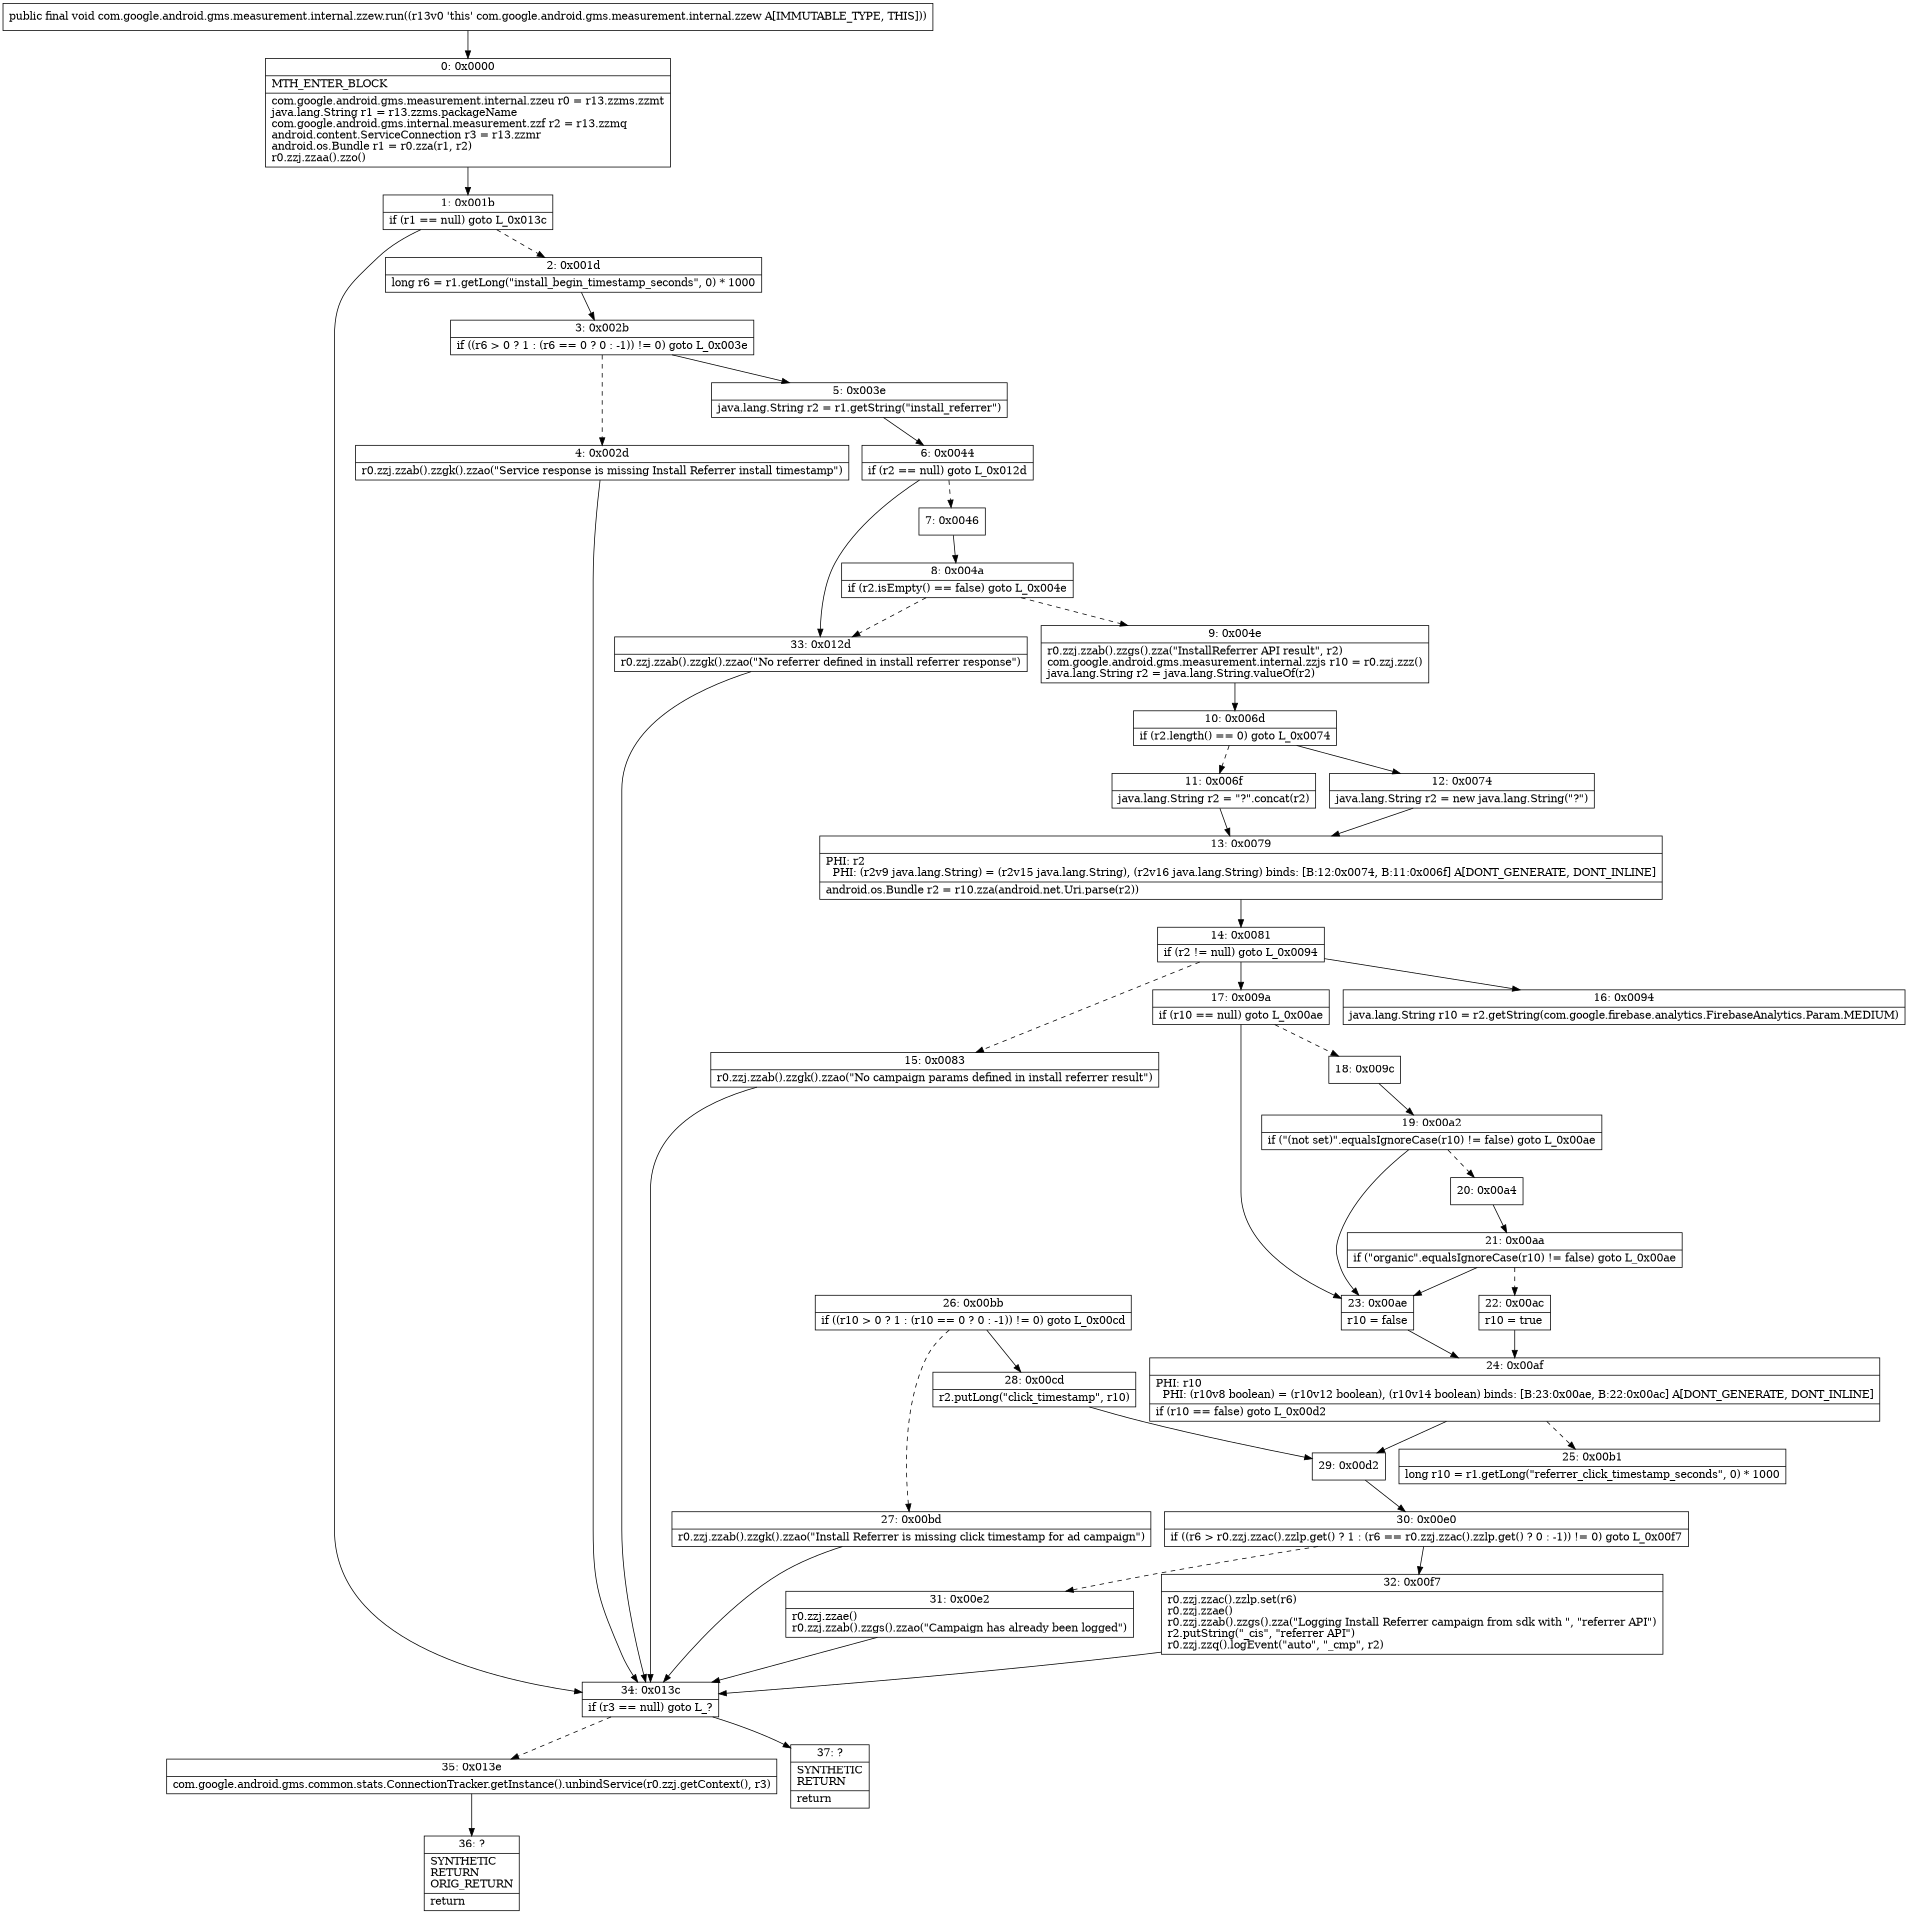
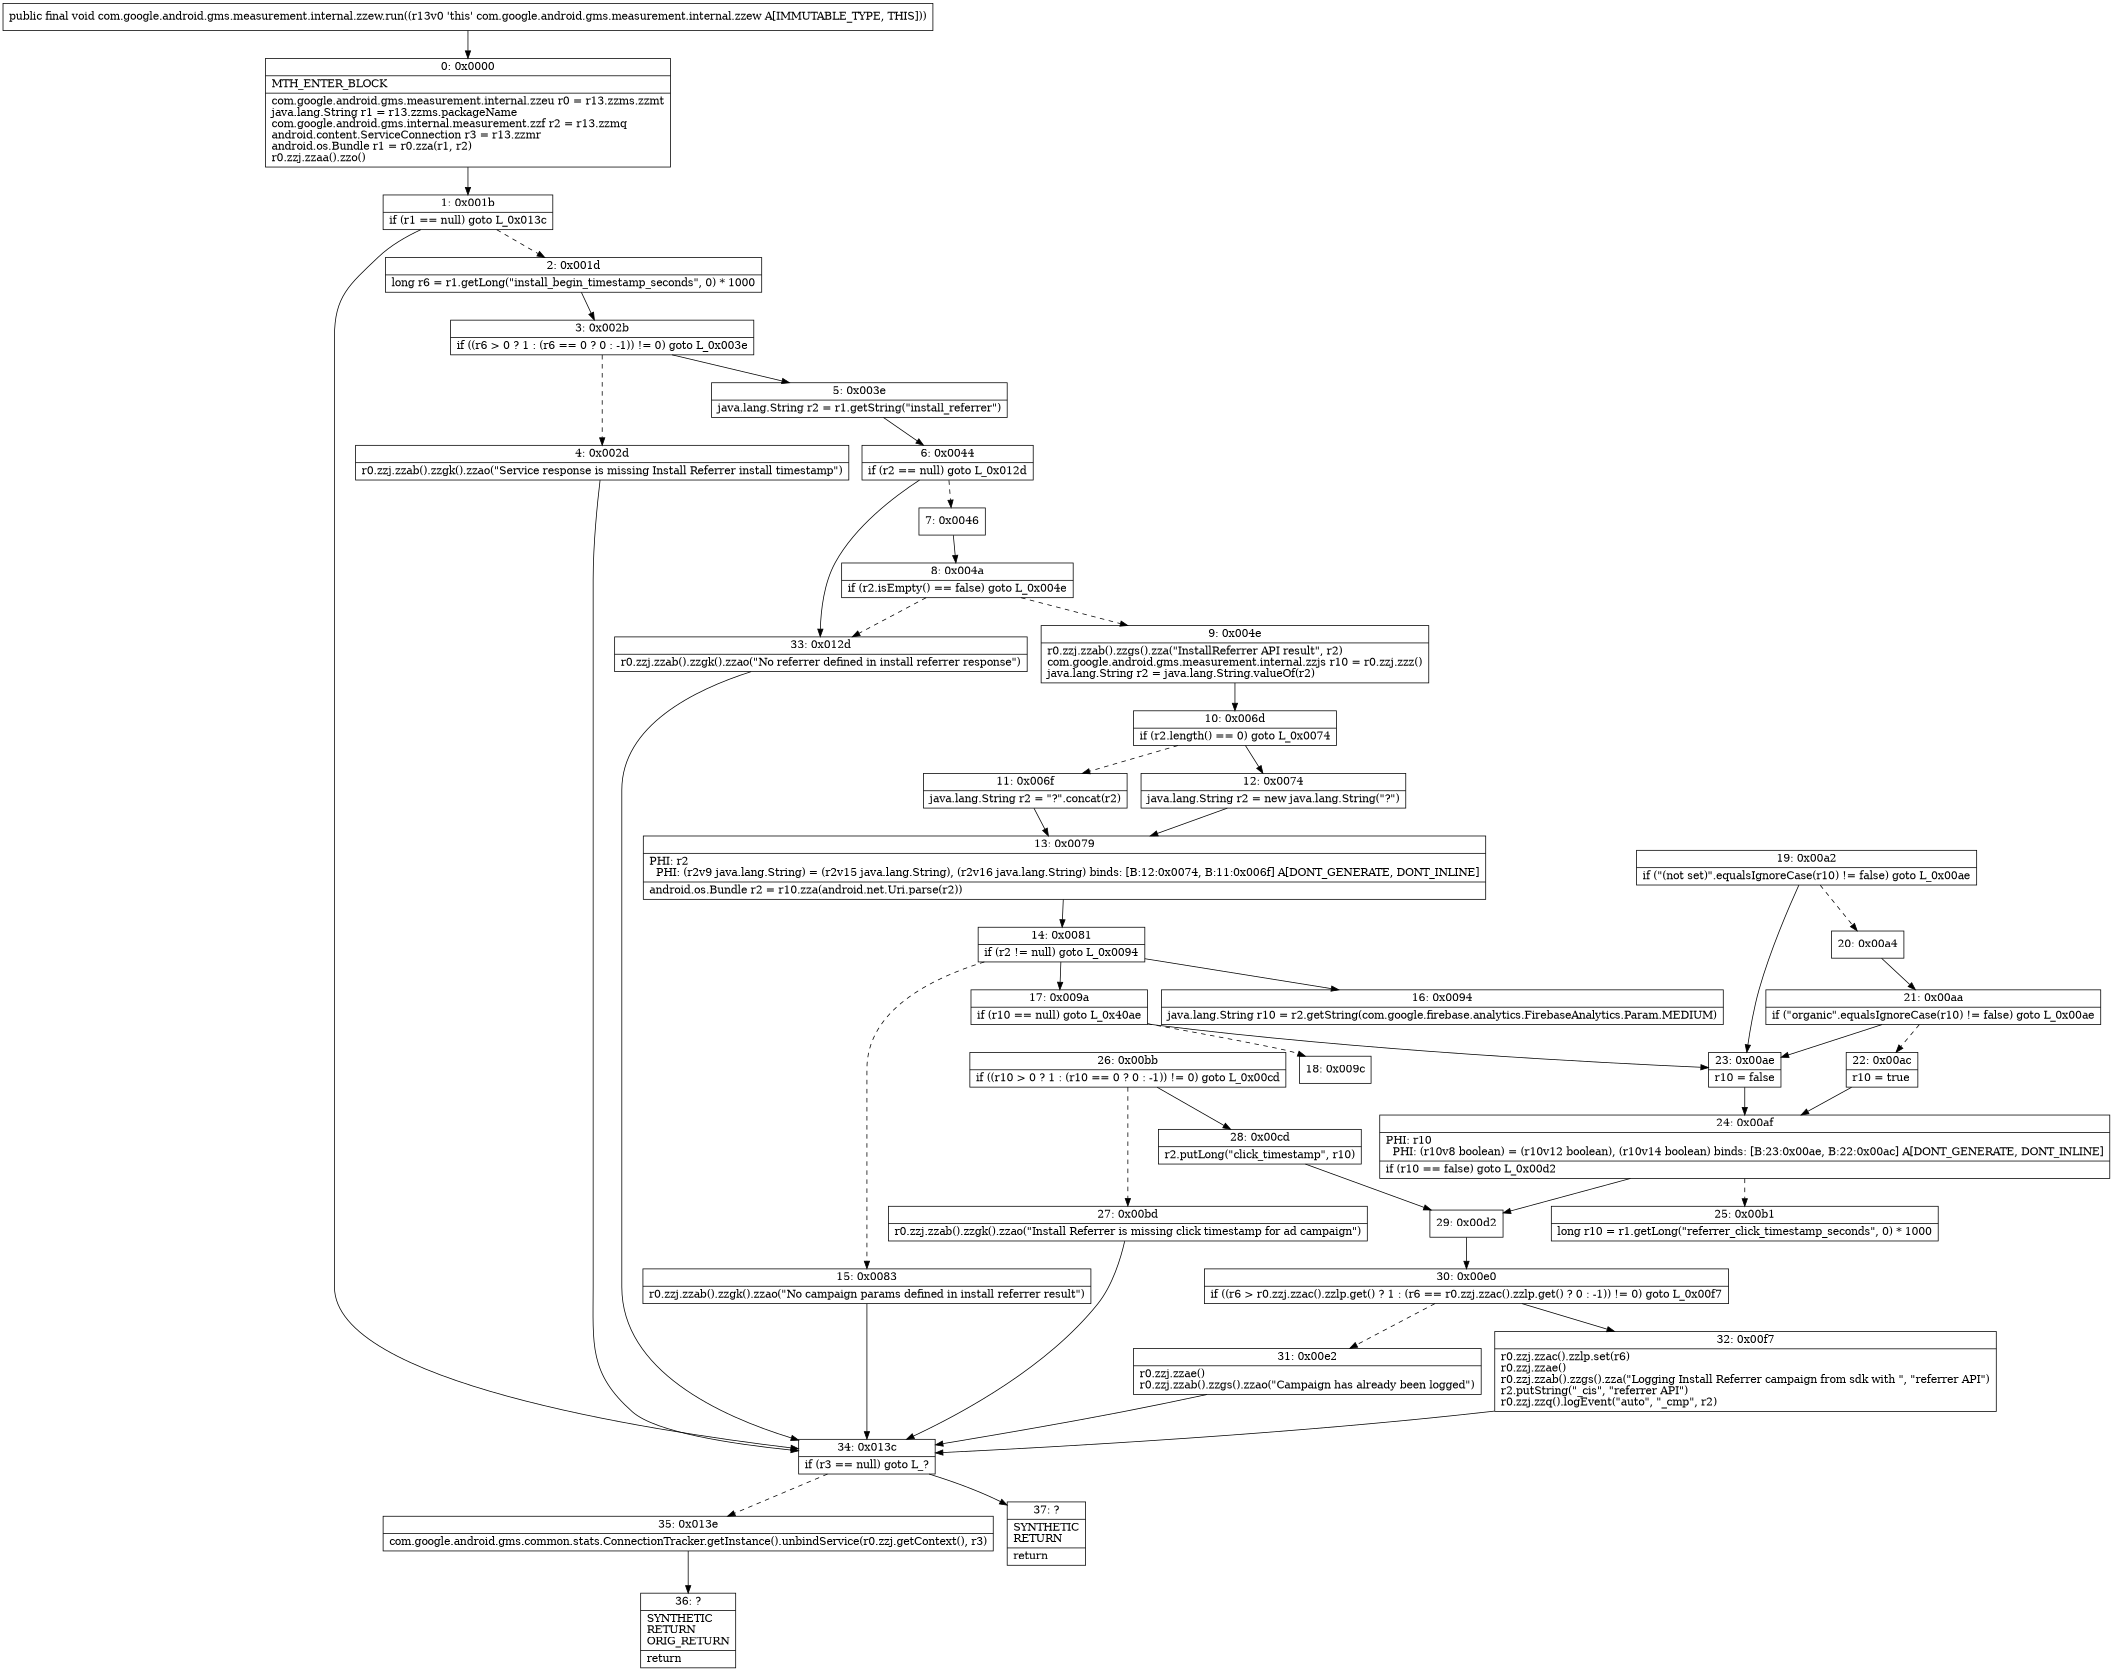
node "17: 0x009a": text "if (r10 == null) goto L_0x00ae" -> "if (r10 == null) goto L_0x40ae"
edge "18: 0x009c" -> "19: 0x00a2": removed
